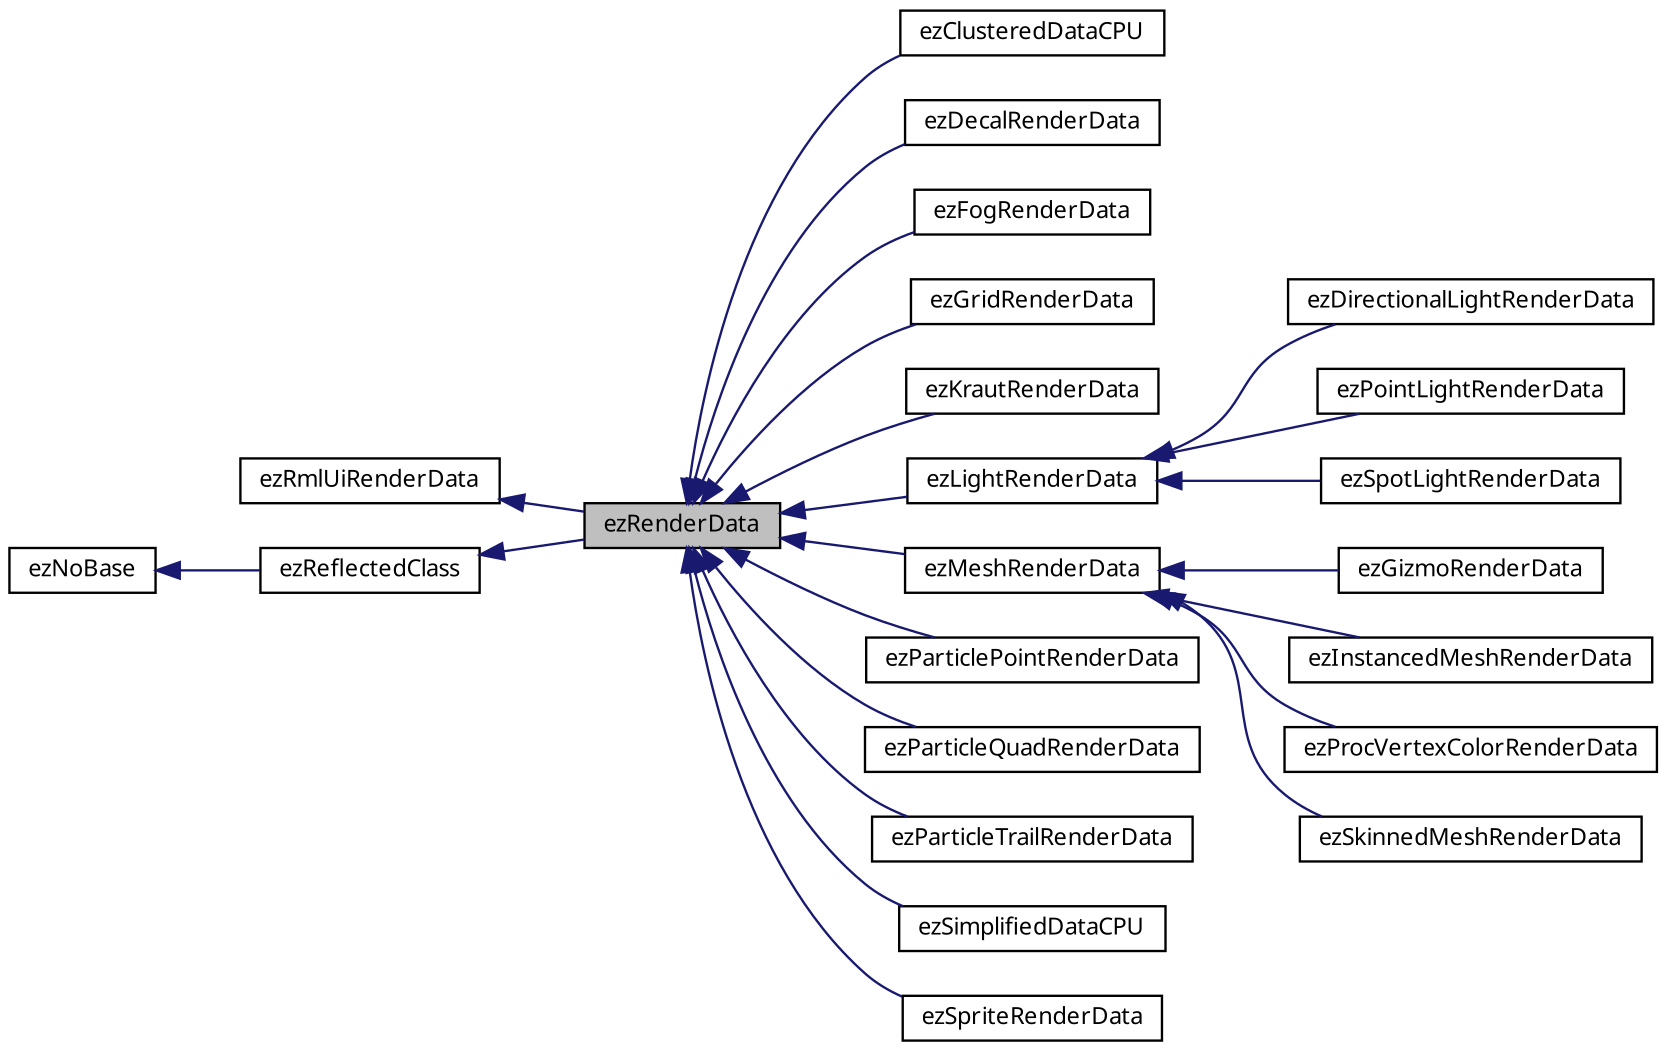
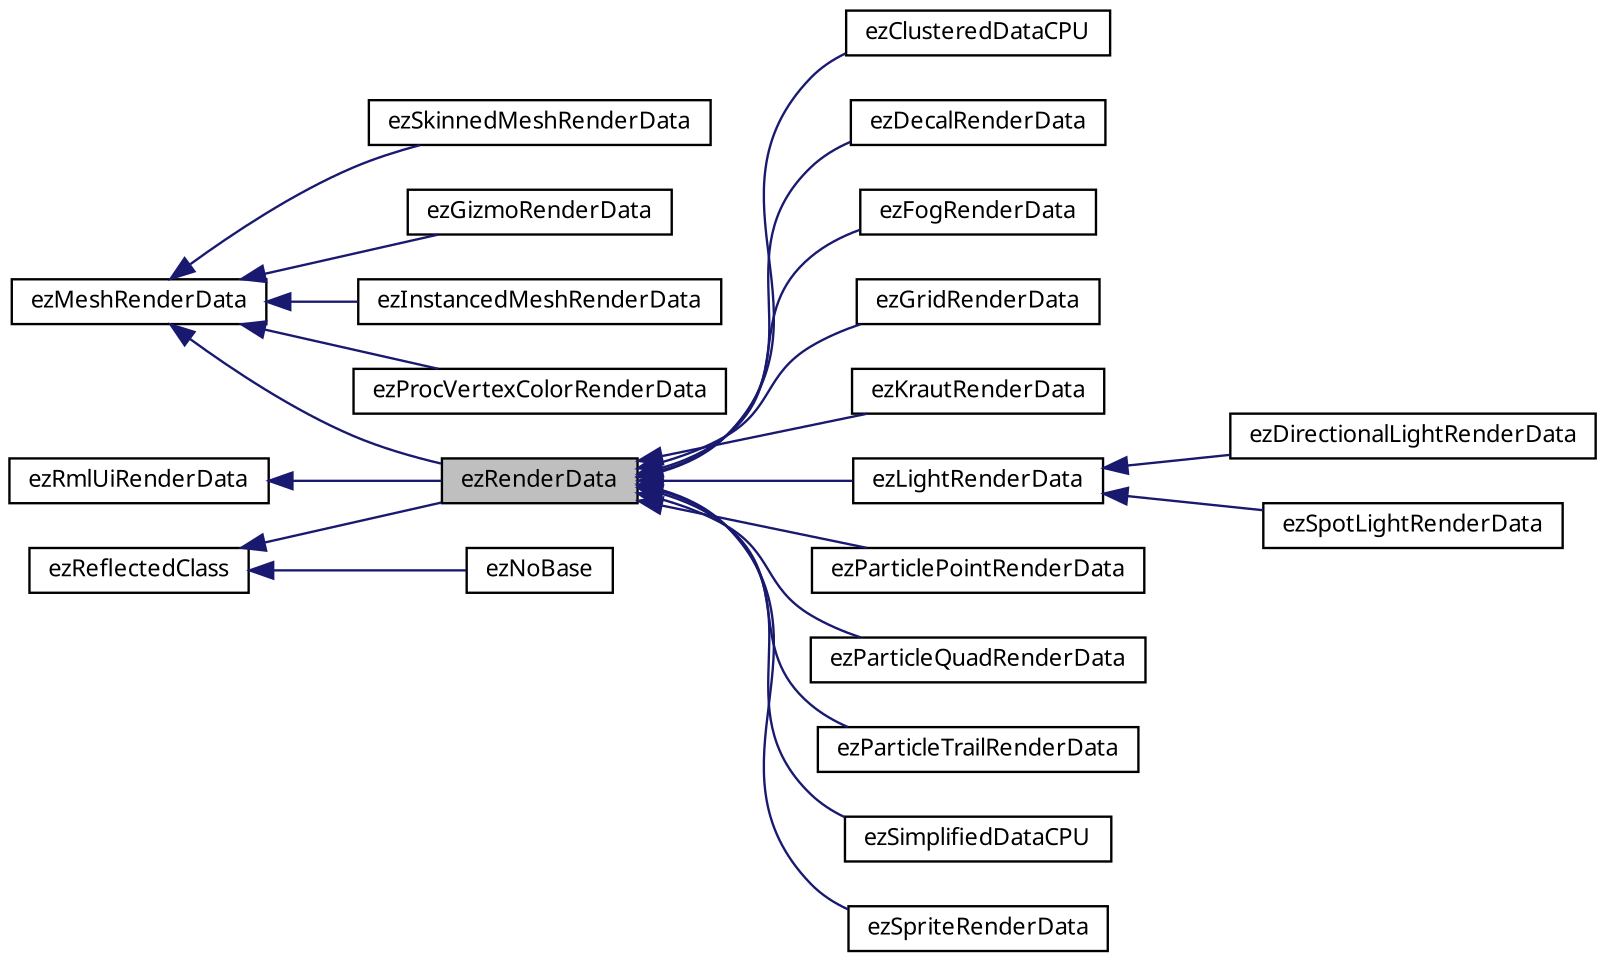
node "ezPointLightRenderData": removed
edge "ezMeshRenderData" -> "ezRenderData": reversed
edge "ezReflectedClass" -> "ezNoBase": reversed
